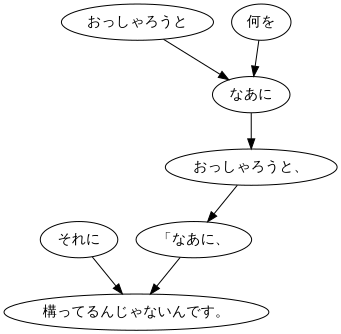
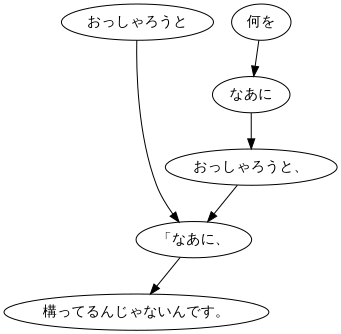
edge "おっしゃろうと" -> "なあに": now "おっしゃろうと" -> "「なあに、"
node "それに": removed
